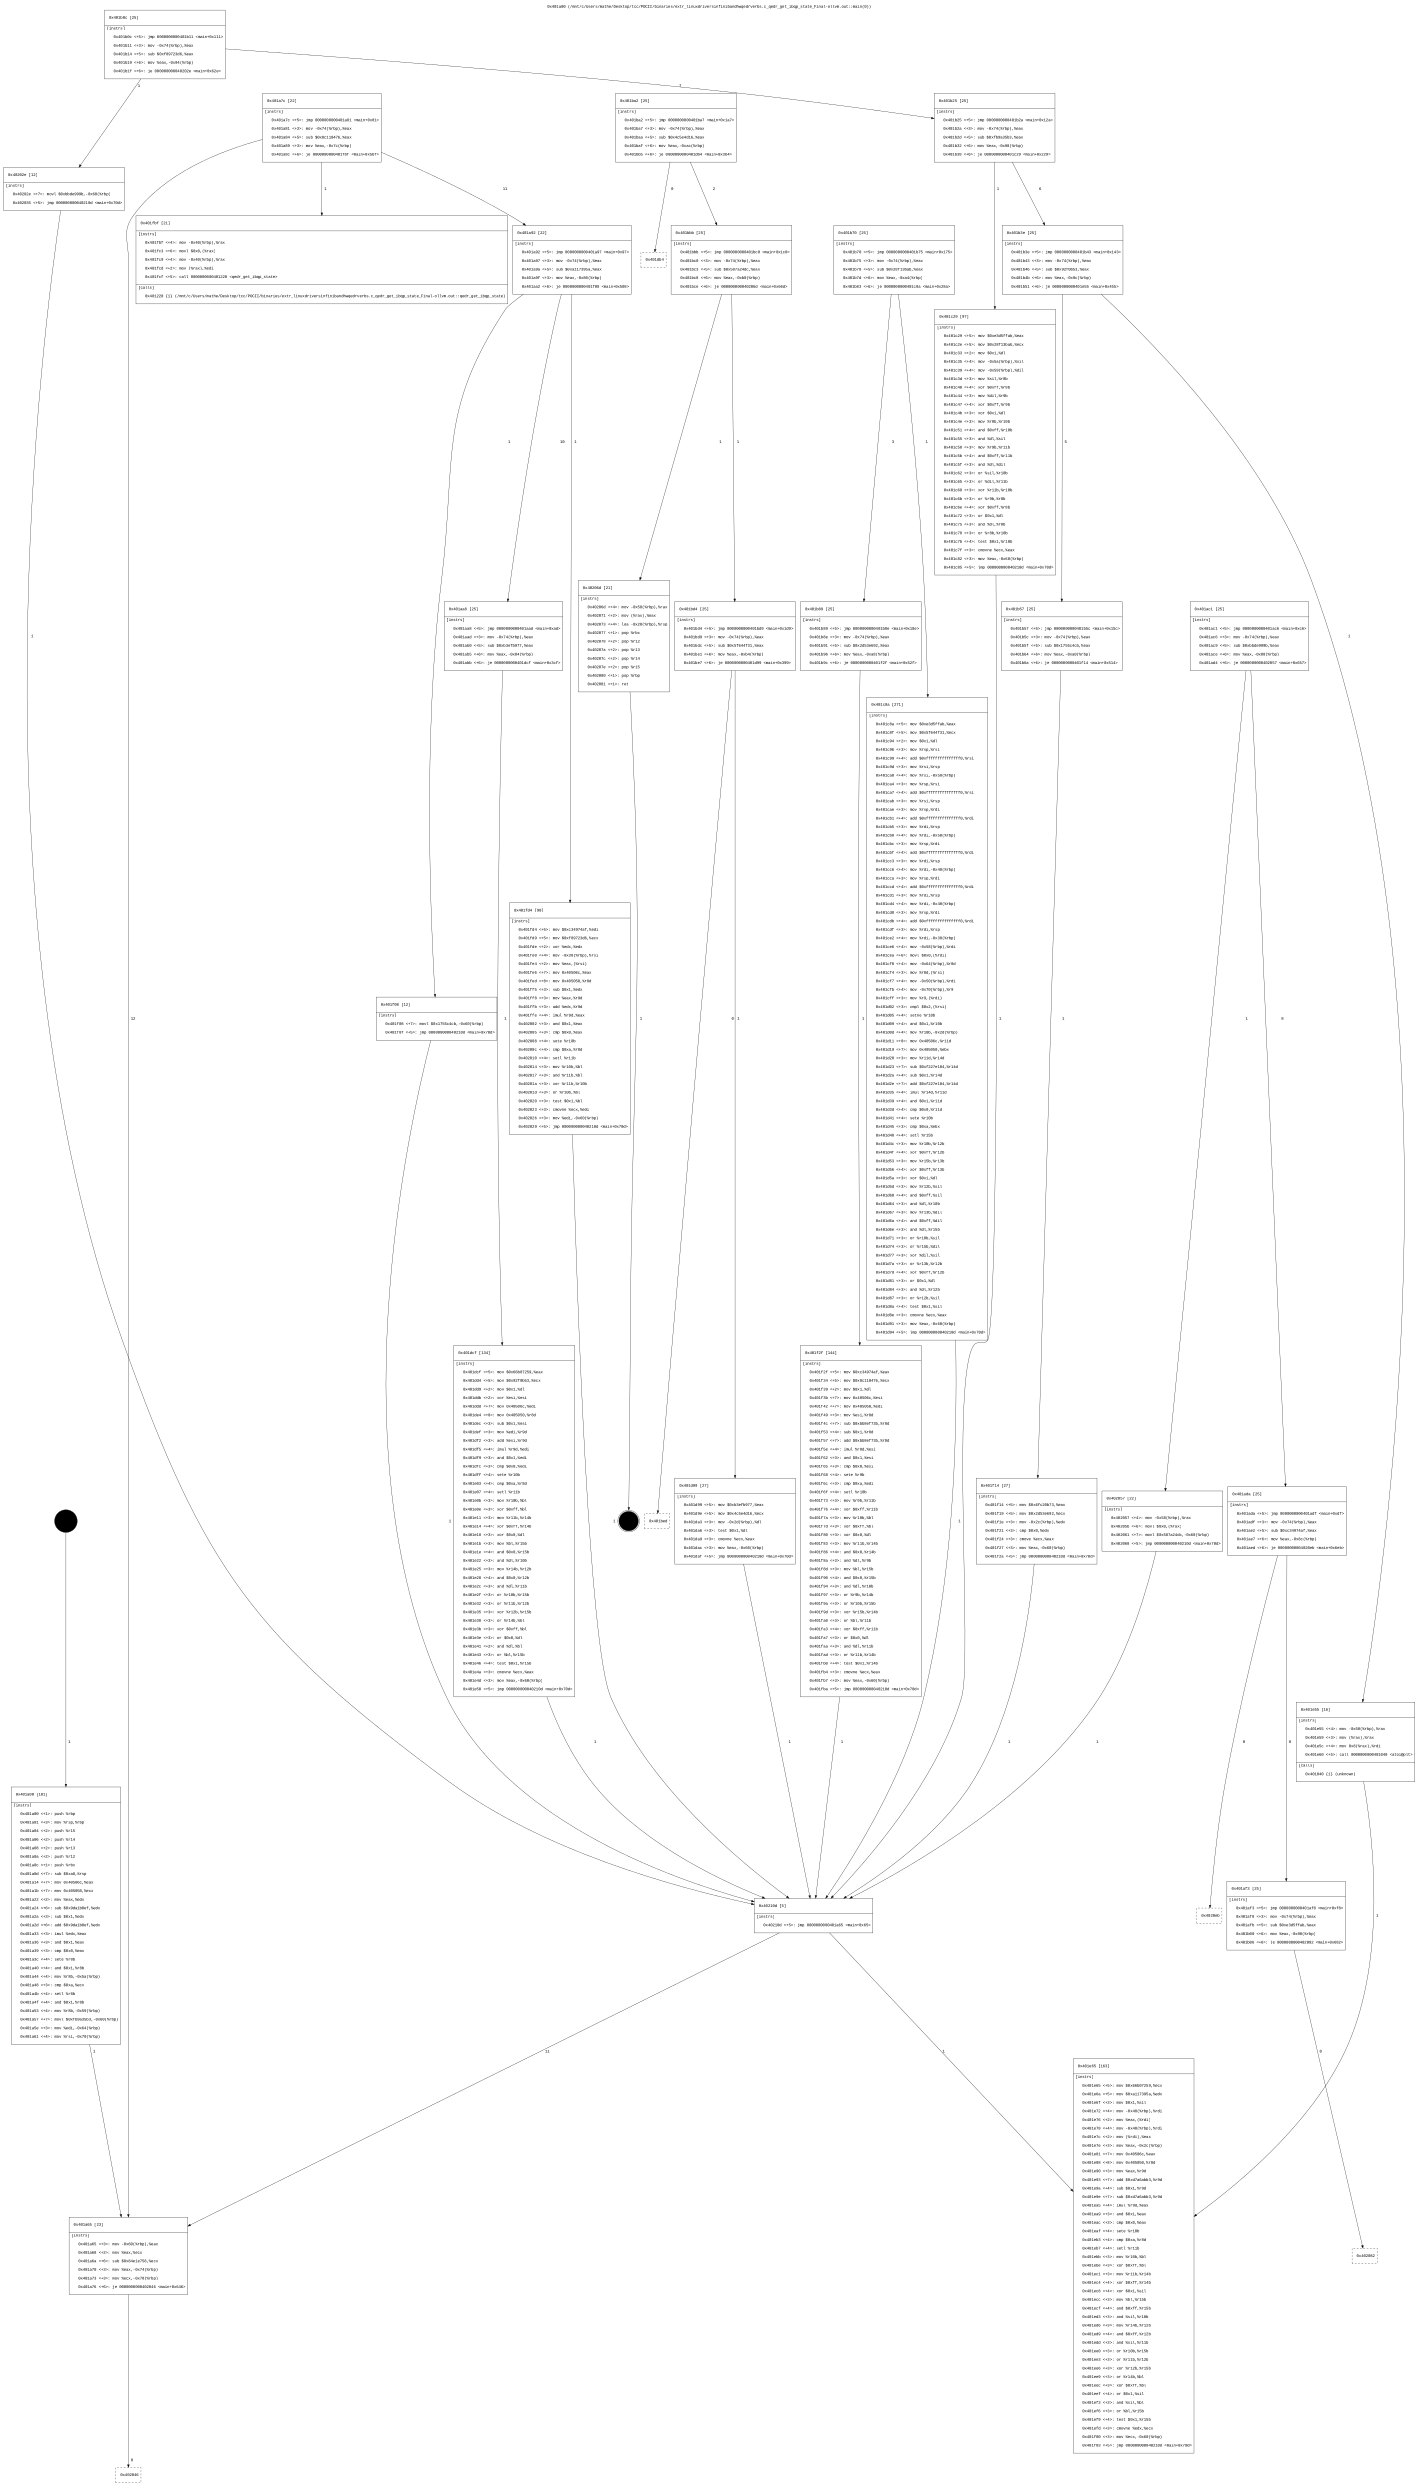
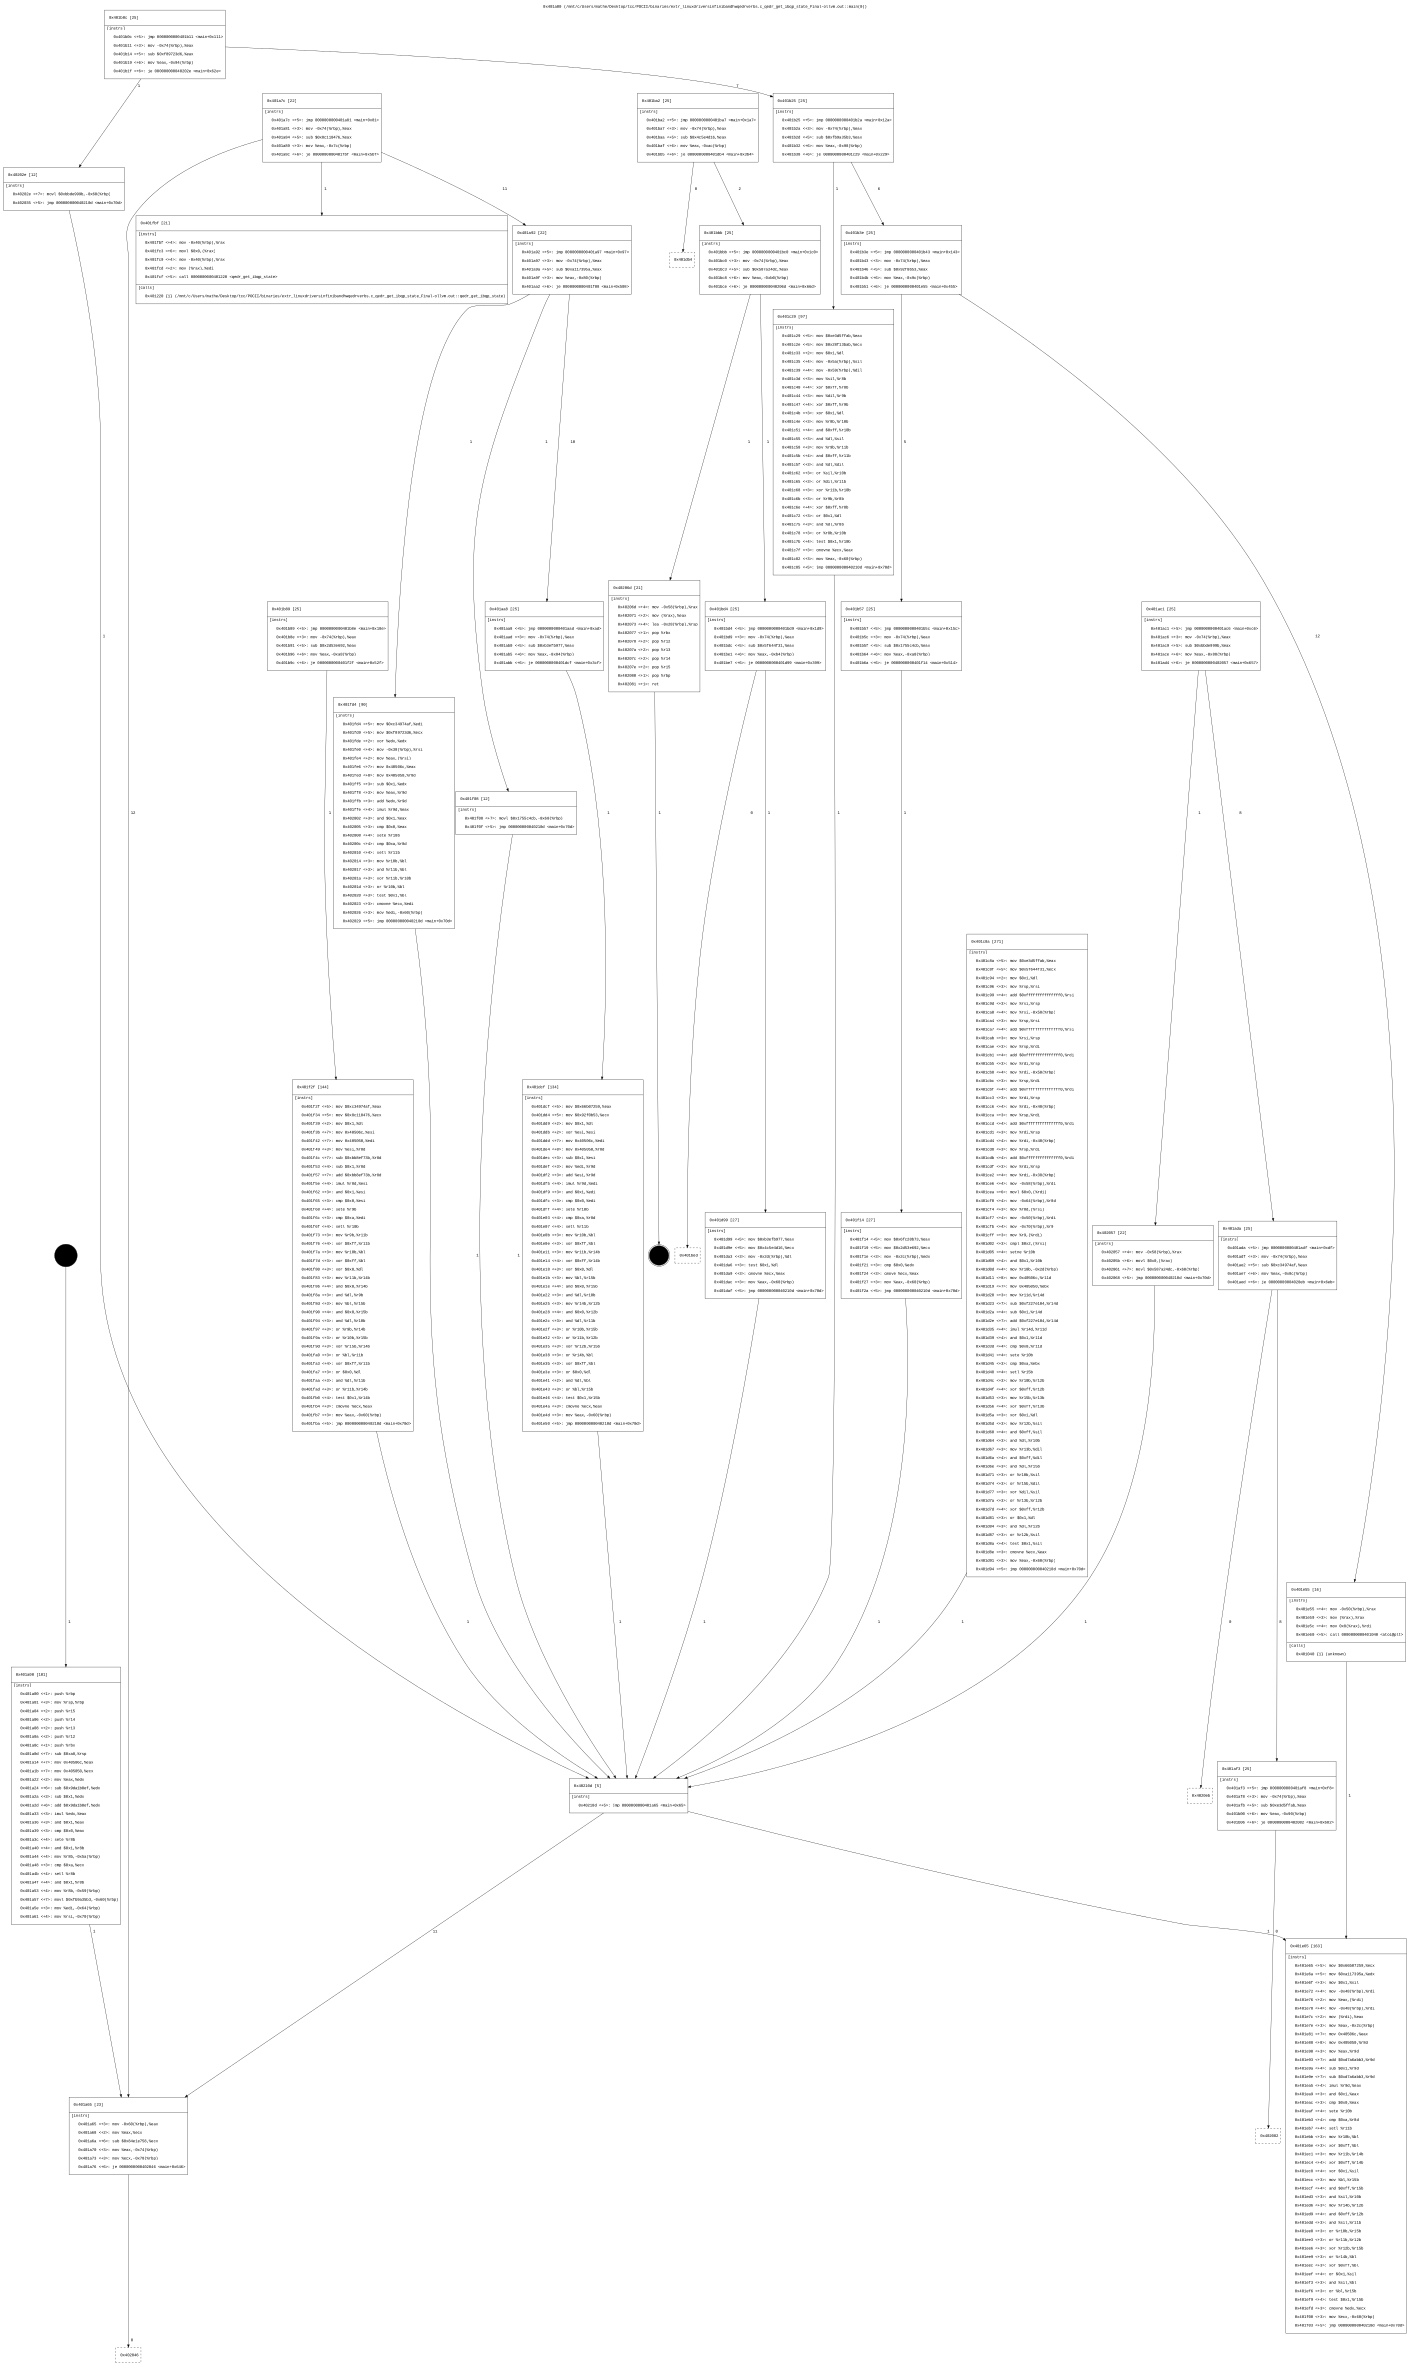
node "0x401b70 [25]": removed
edge "0x401b3e [25]" -> "0x401e55 [16]": label " 1" -> " 12"
